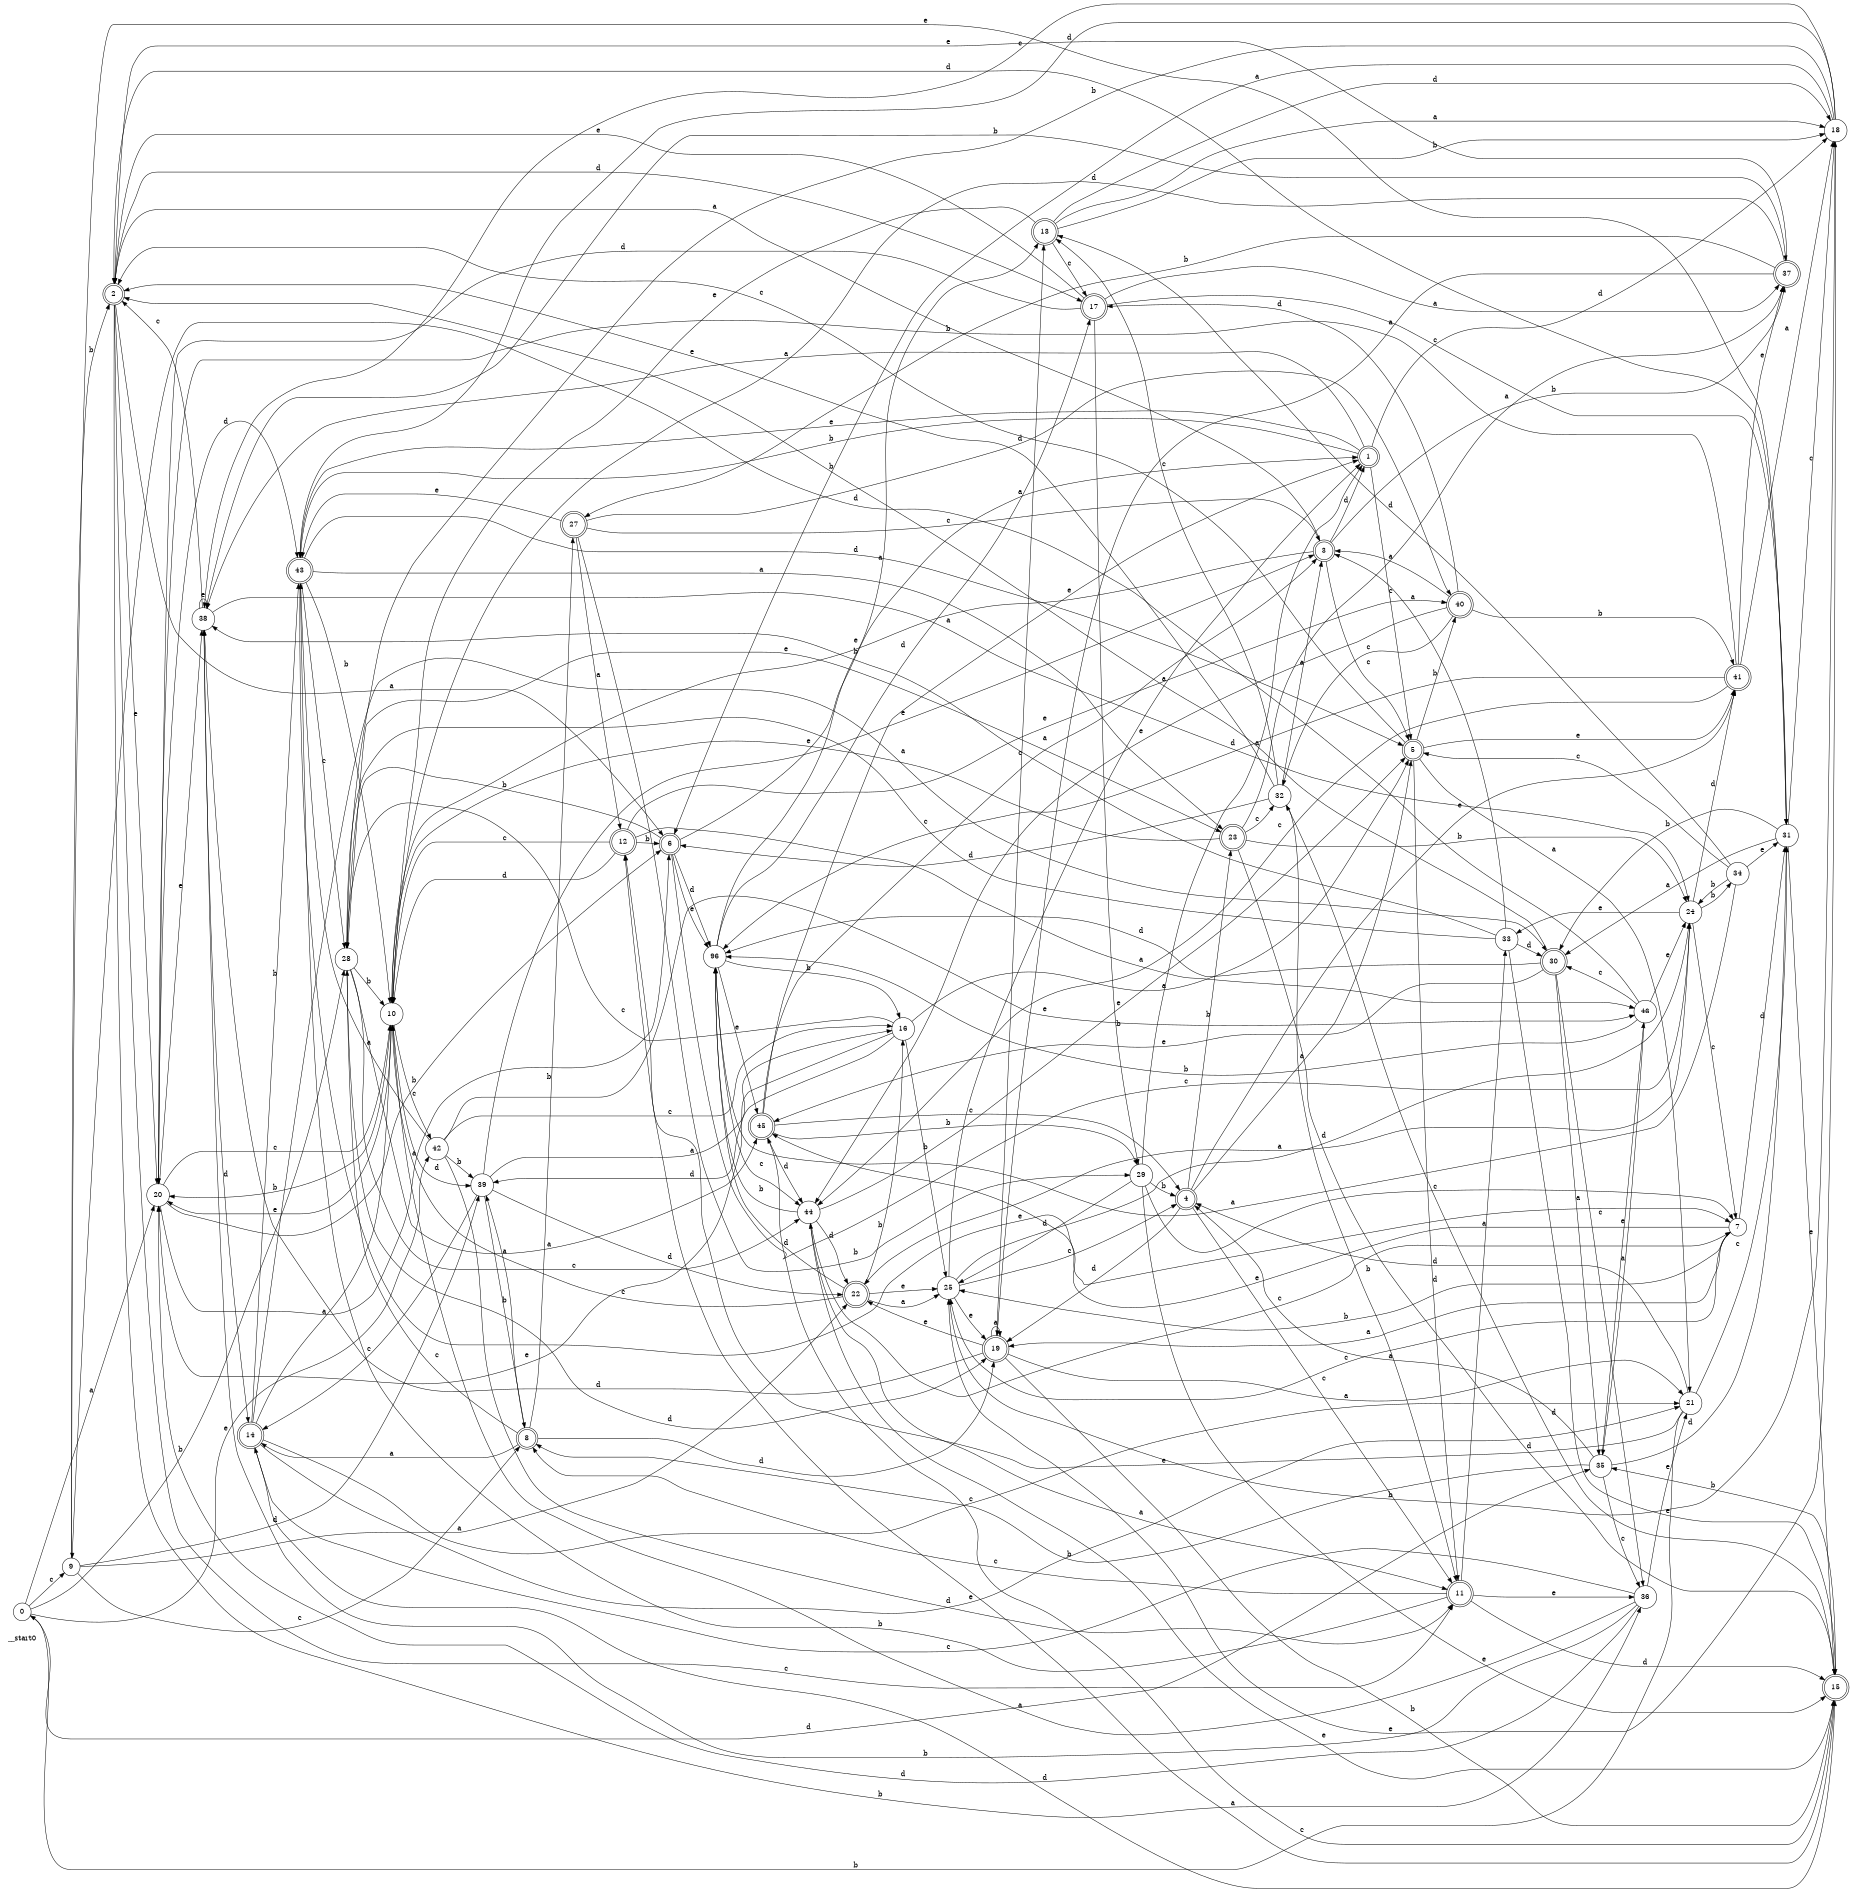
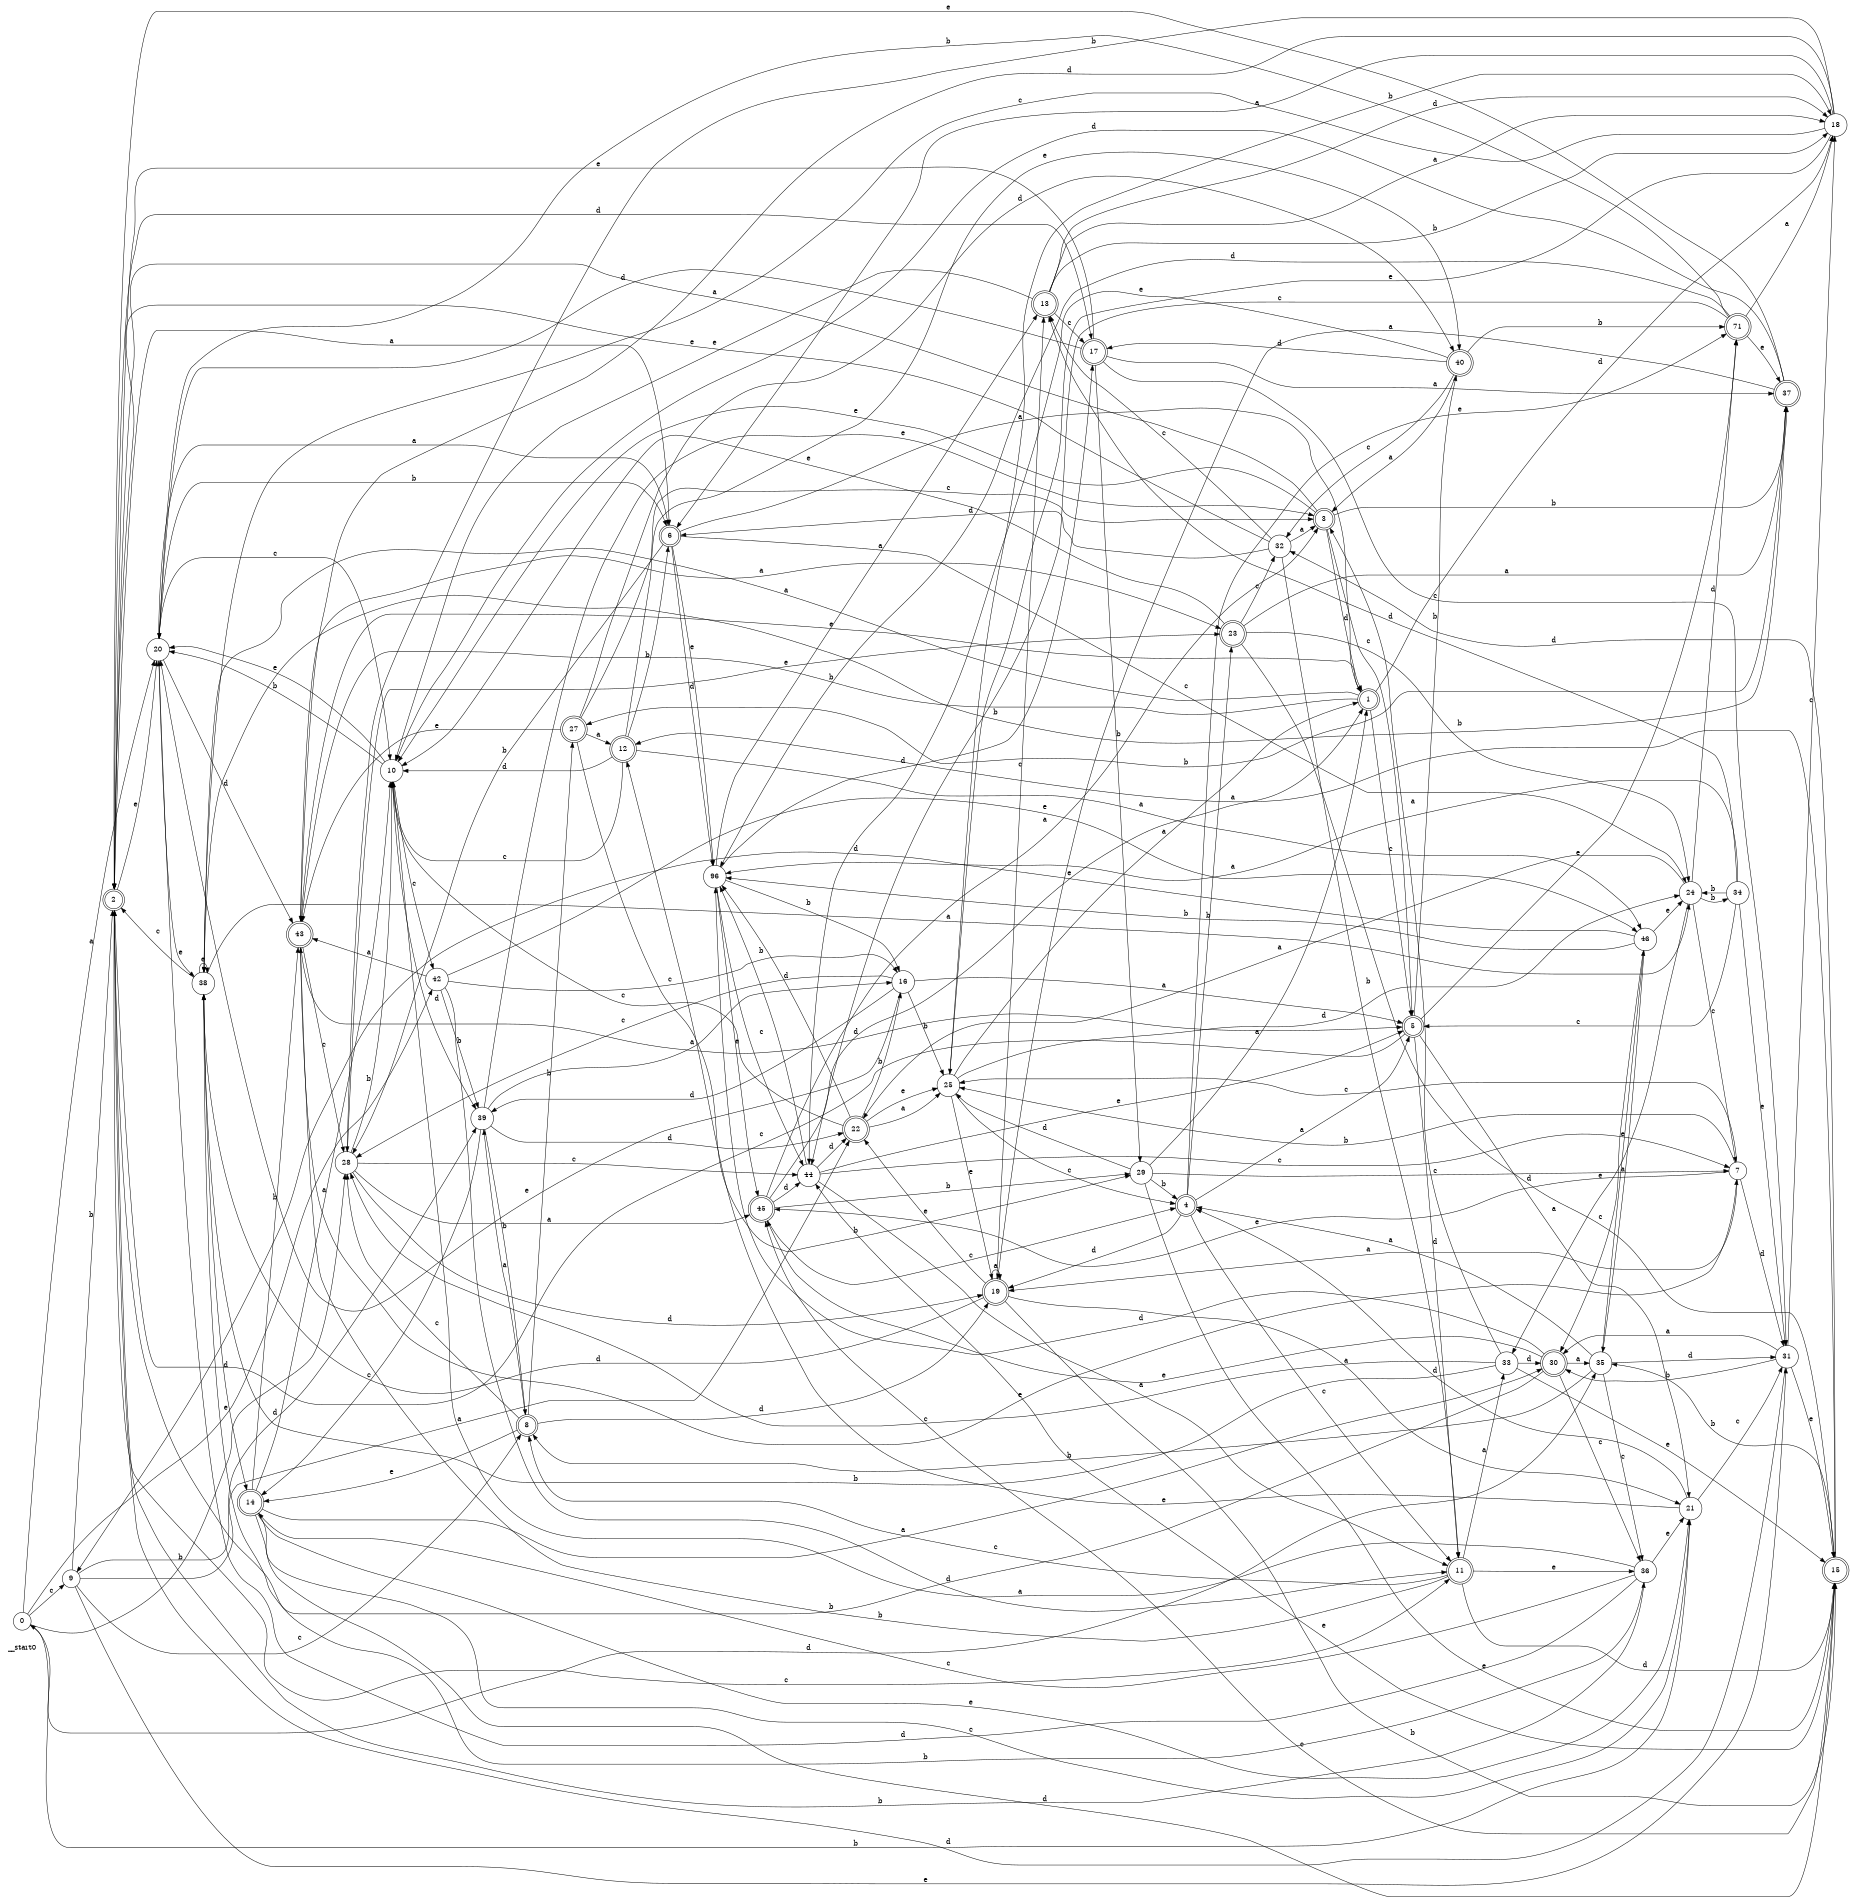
node "41": label "41" -> "71"
edge "43" -> "10": removed, label "b"
edge "8" -> "14": label "a" -> "e"
